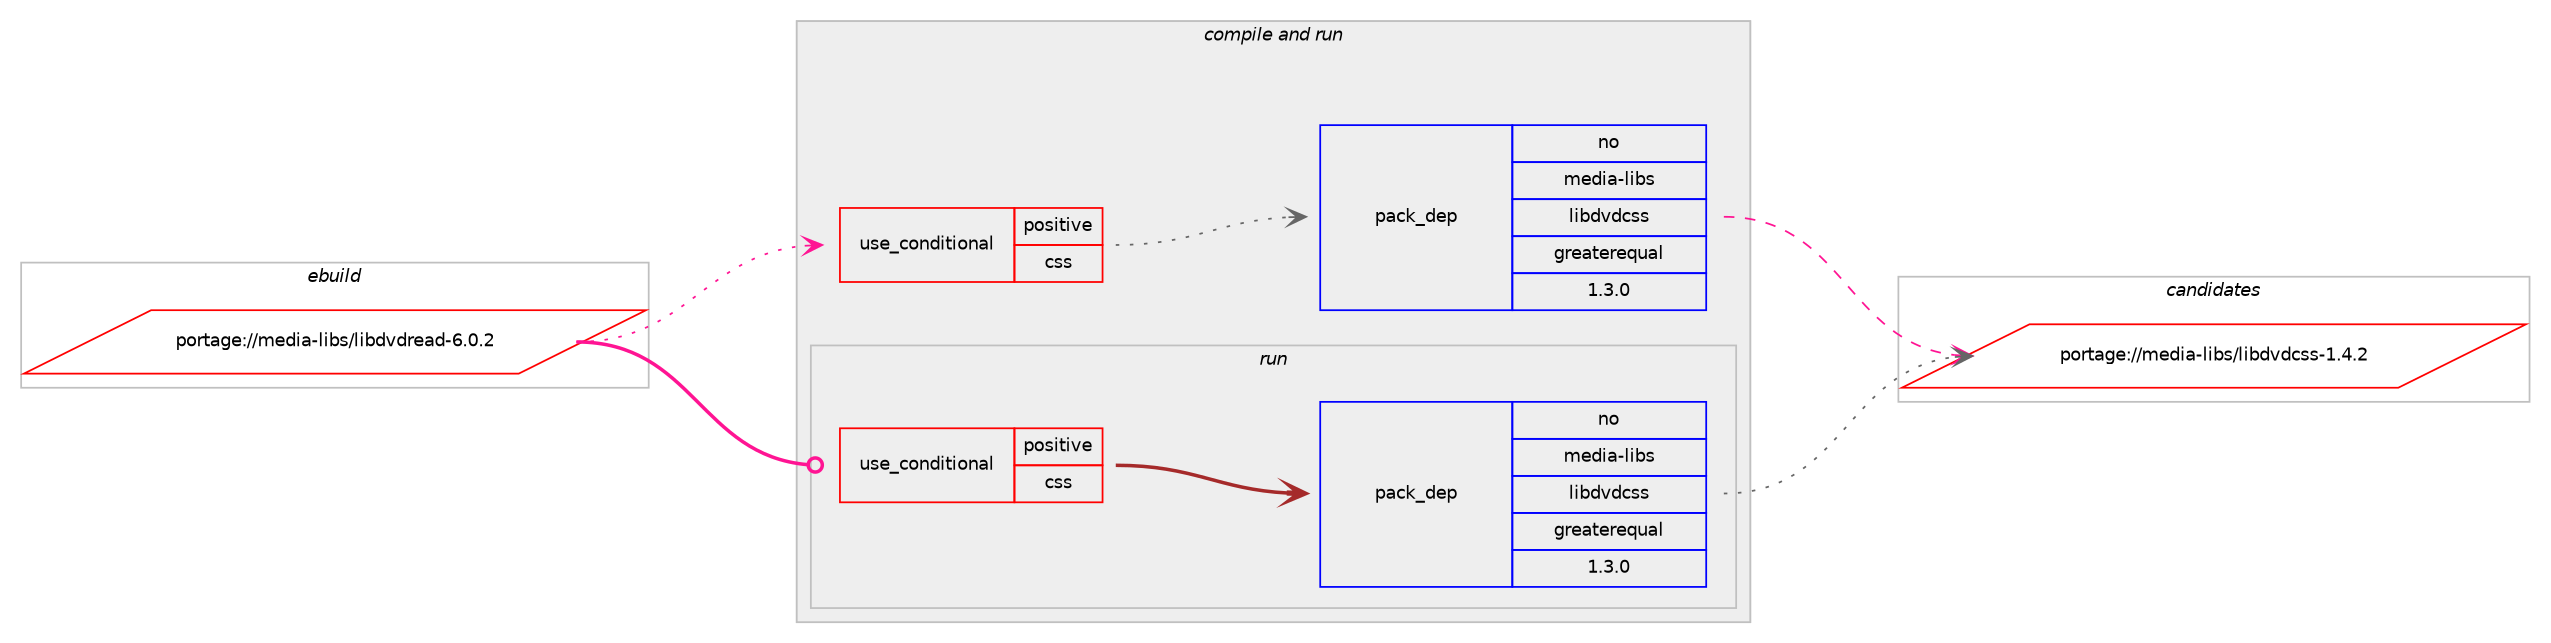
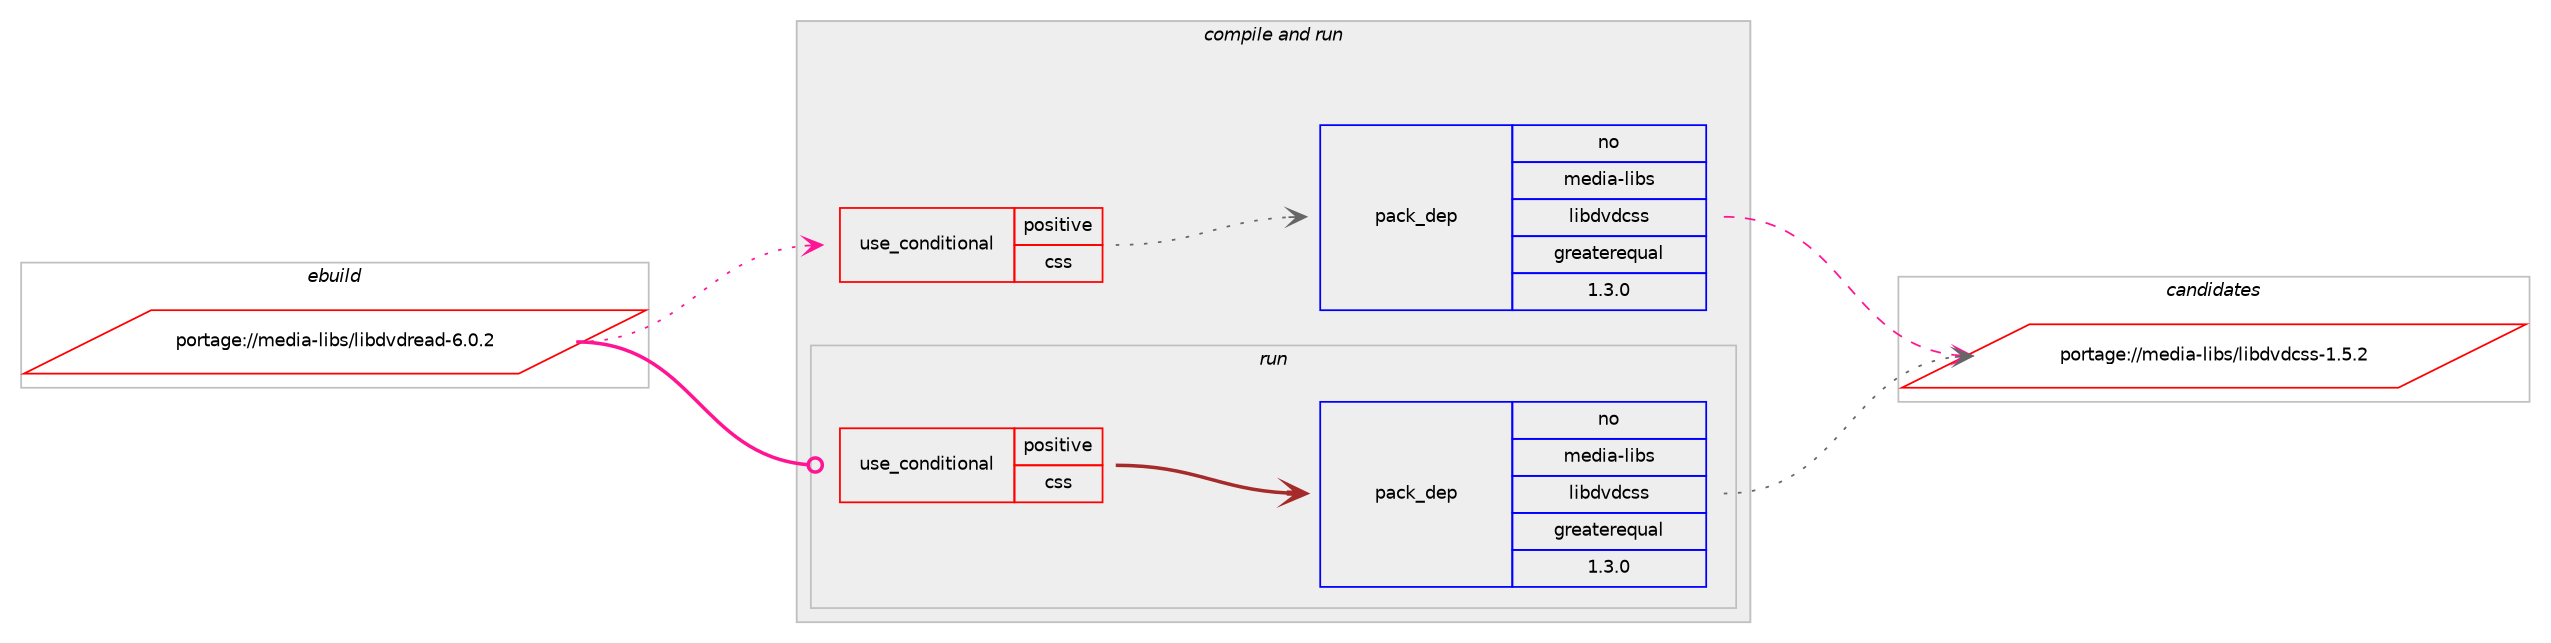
node "portage://media-libs/libdvdcss-1.4.2": label "portage://media-libs/libdvdcss-1.4.2" -> "portage://media-libs/libdvdcss-1.5.2"
